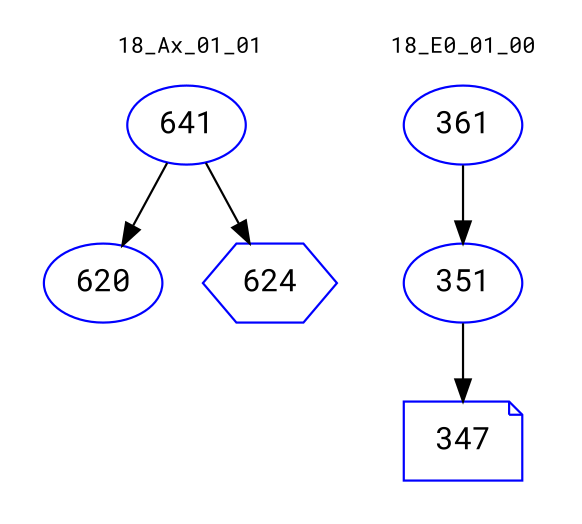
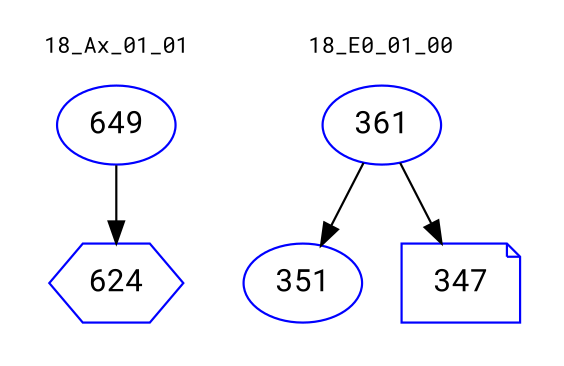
node "641": label "641" -> "649"
node "620": removed
edge "351" -> "347": now "361" -> "347"
